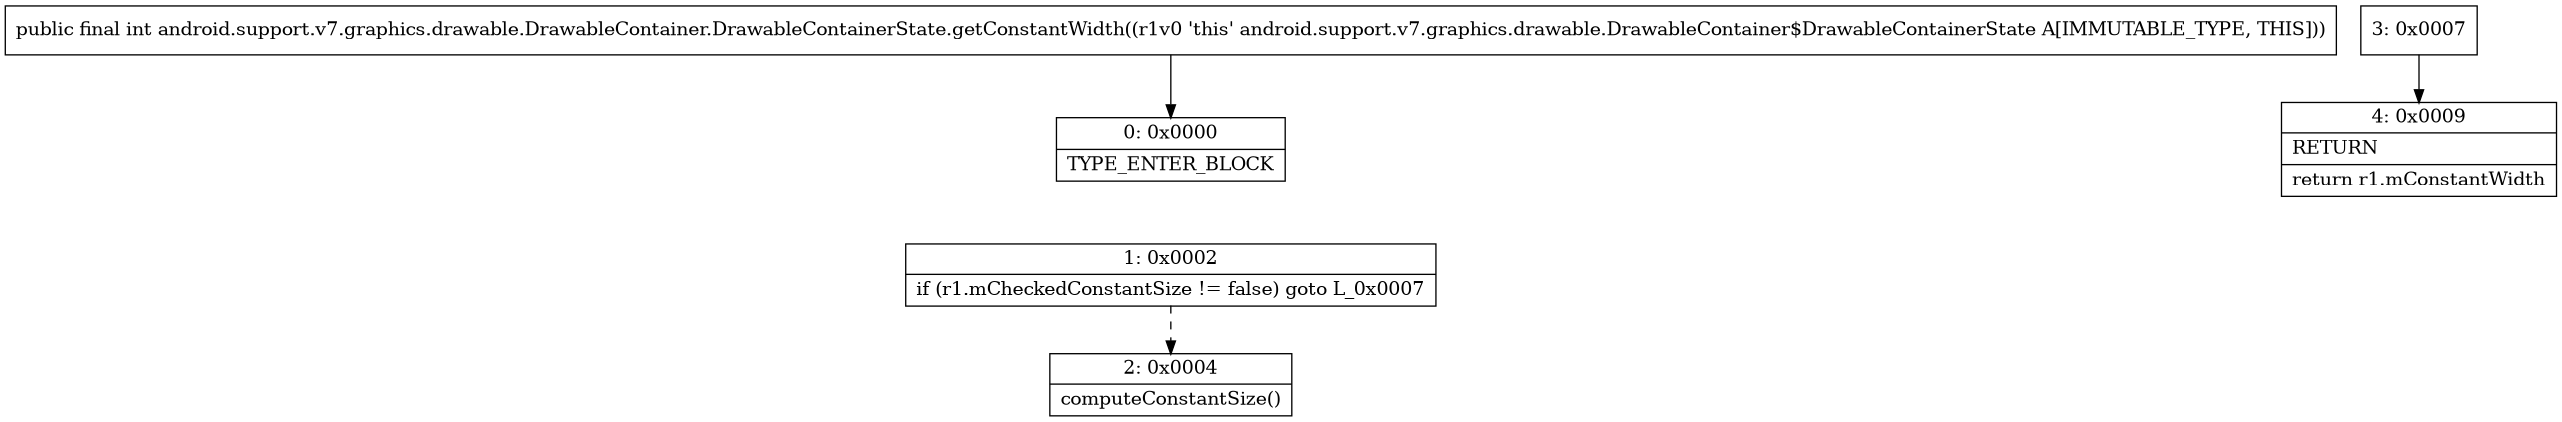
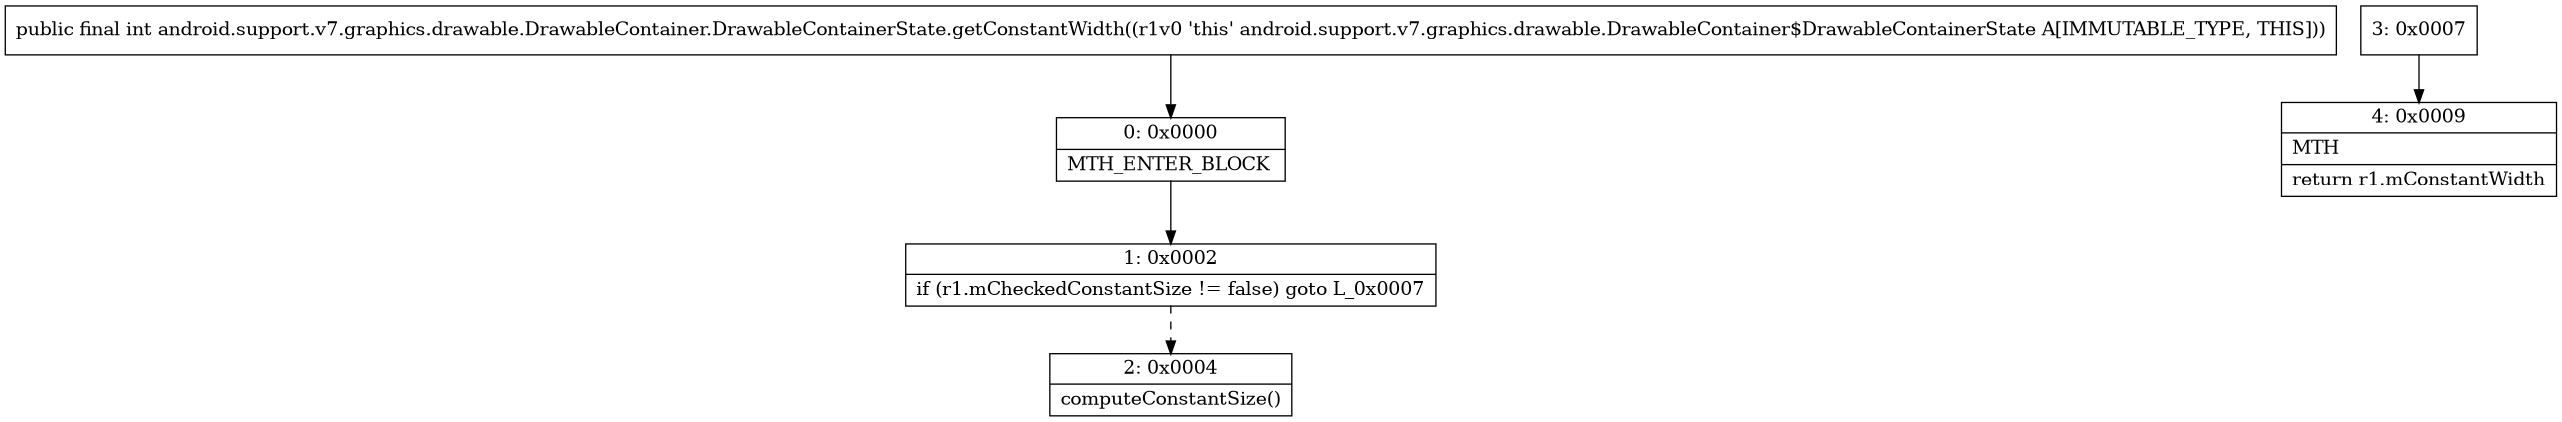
node "4: 0x0009": text "RETURN" -> "MTH"
node "0: 0x0000": text "TYPE_ENTER_BLOCK" -> "MTH_ENTER_BLOCK"
edge "0: 0x0000" -> "1: 0x0002": added
